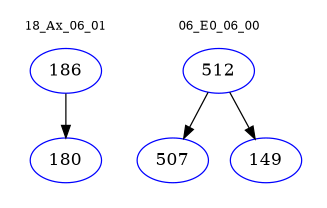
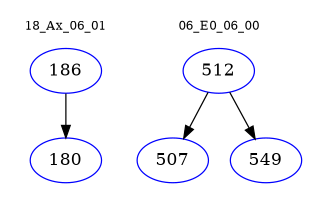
node "149": label "149" -> "549"
